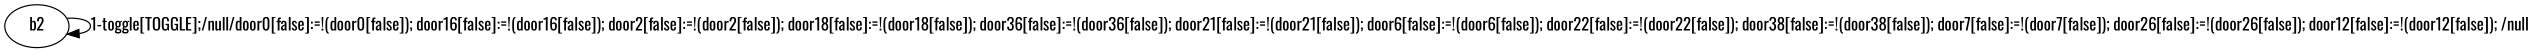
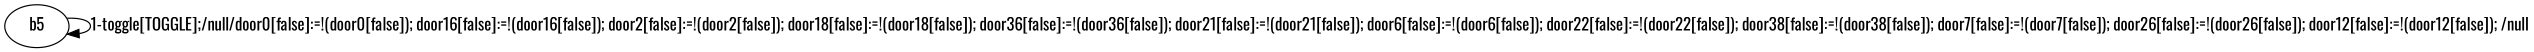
node "b2": label "b2" -> "b5"
